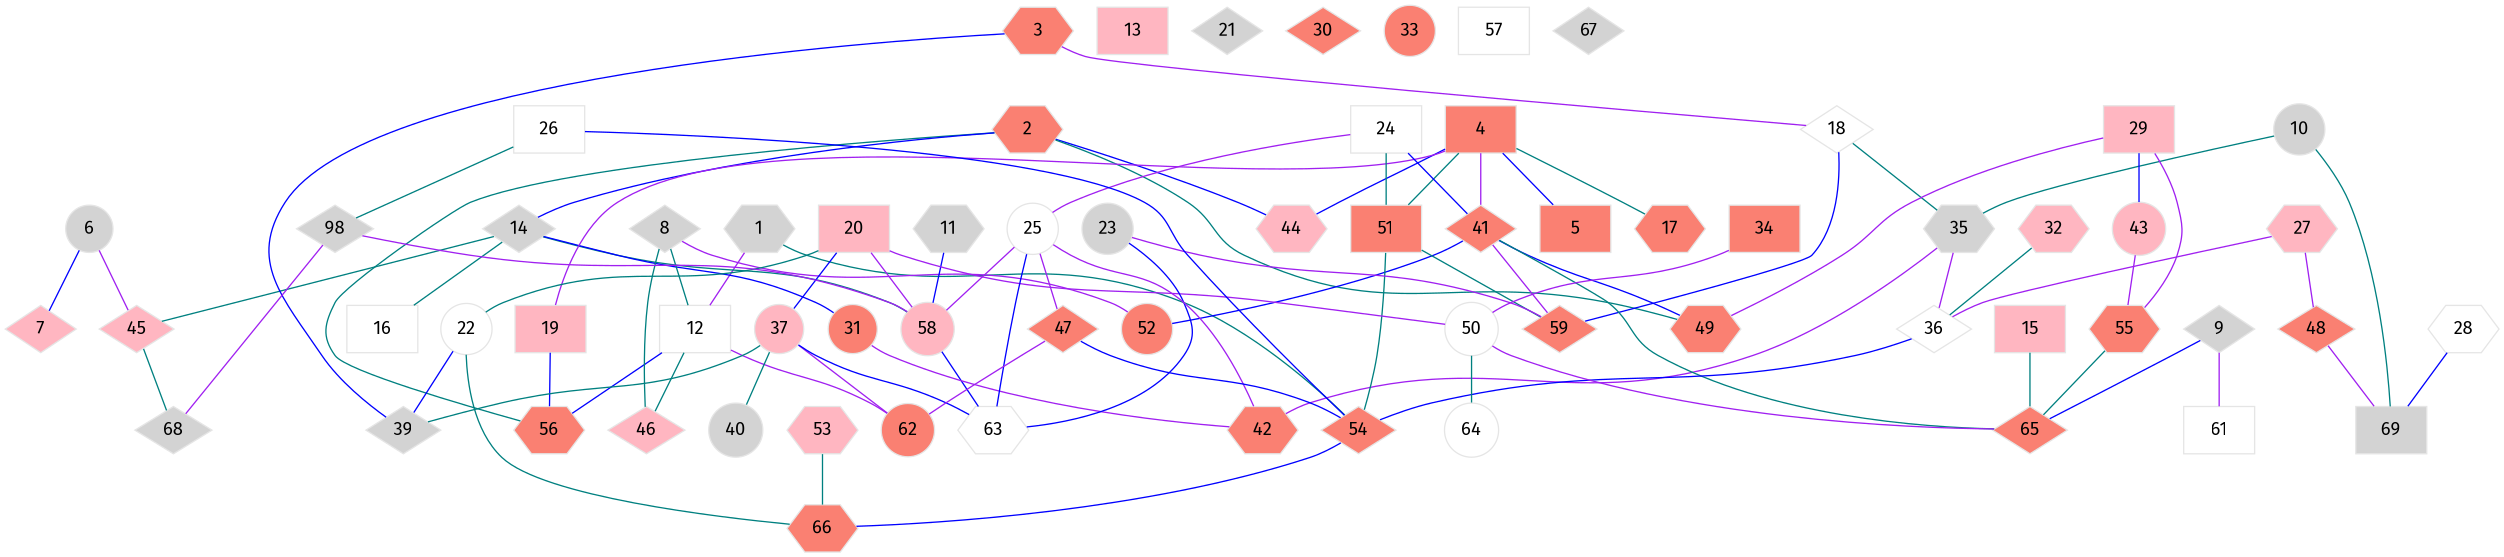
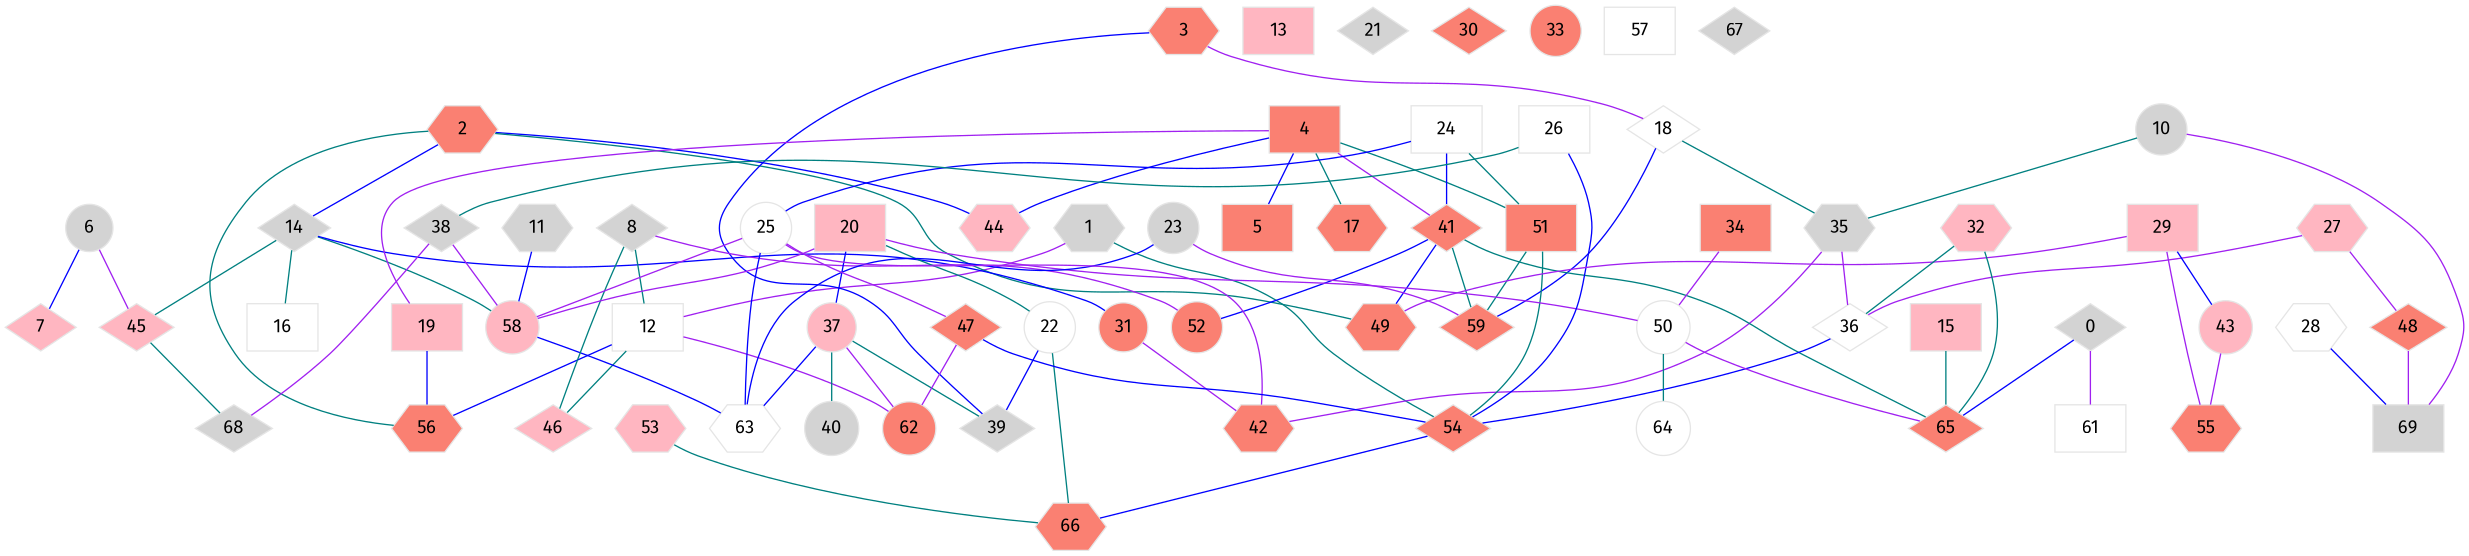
edge "24" -- "25": color purple -> blue
node "98": label "98" -> "38"
edge "10" -- "69": color teal -> purple
edge "41" -- "59": color purple -> teal
node "9": label "9" -> "0"
edge "55" -- "65": now "32" -- "65"
